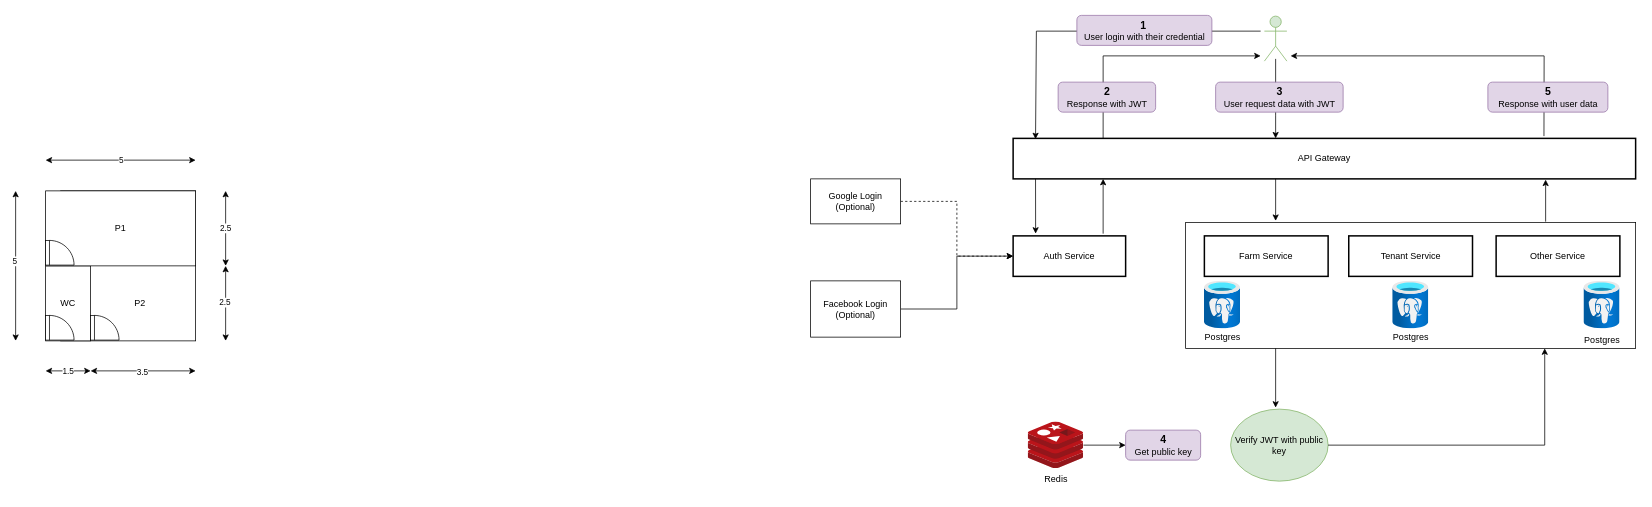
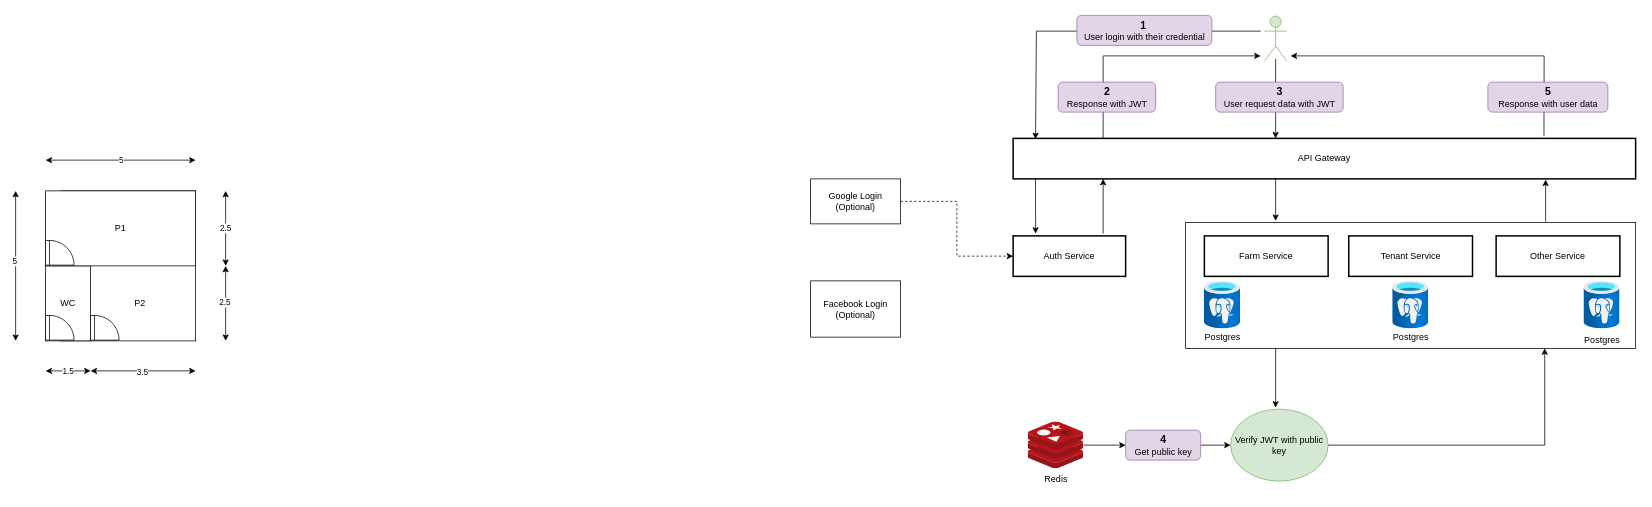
edge "Facebook Login (Optional)" -> "Auth Service": removed
edge "4 Get public key" -> "Verify JWT with public key": added
